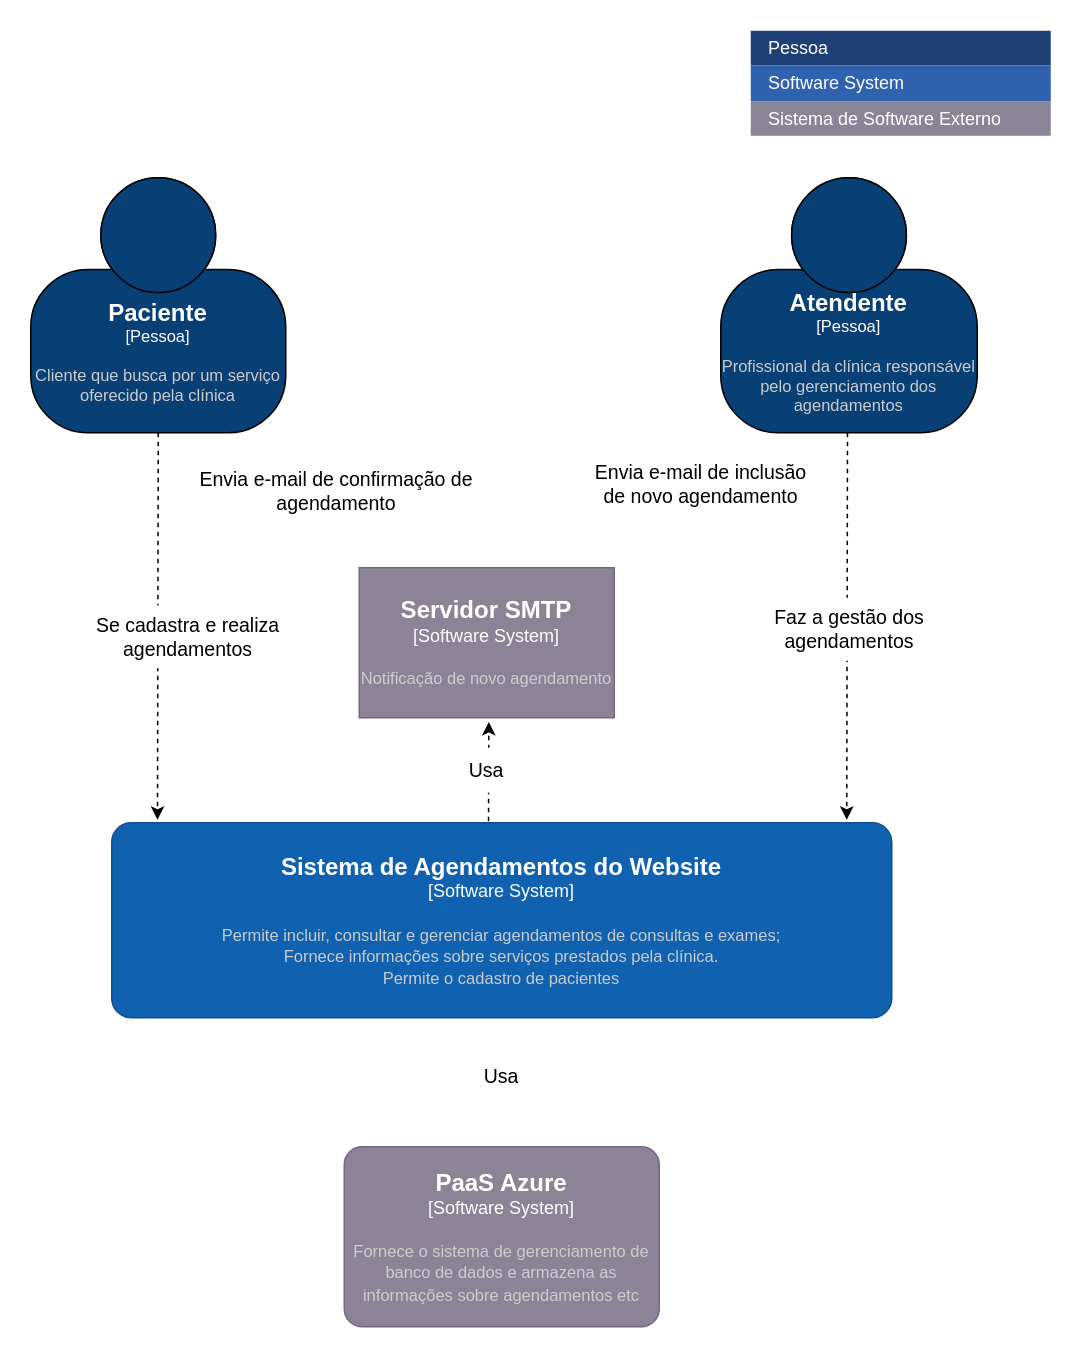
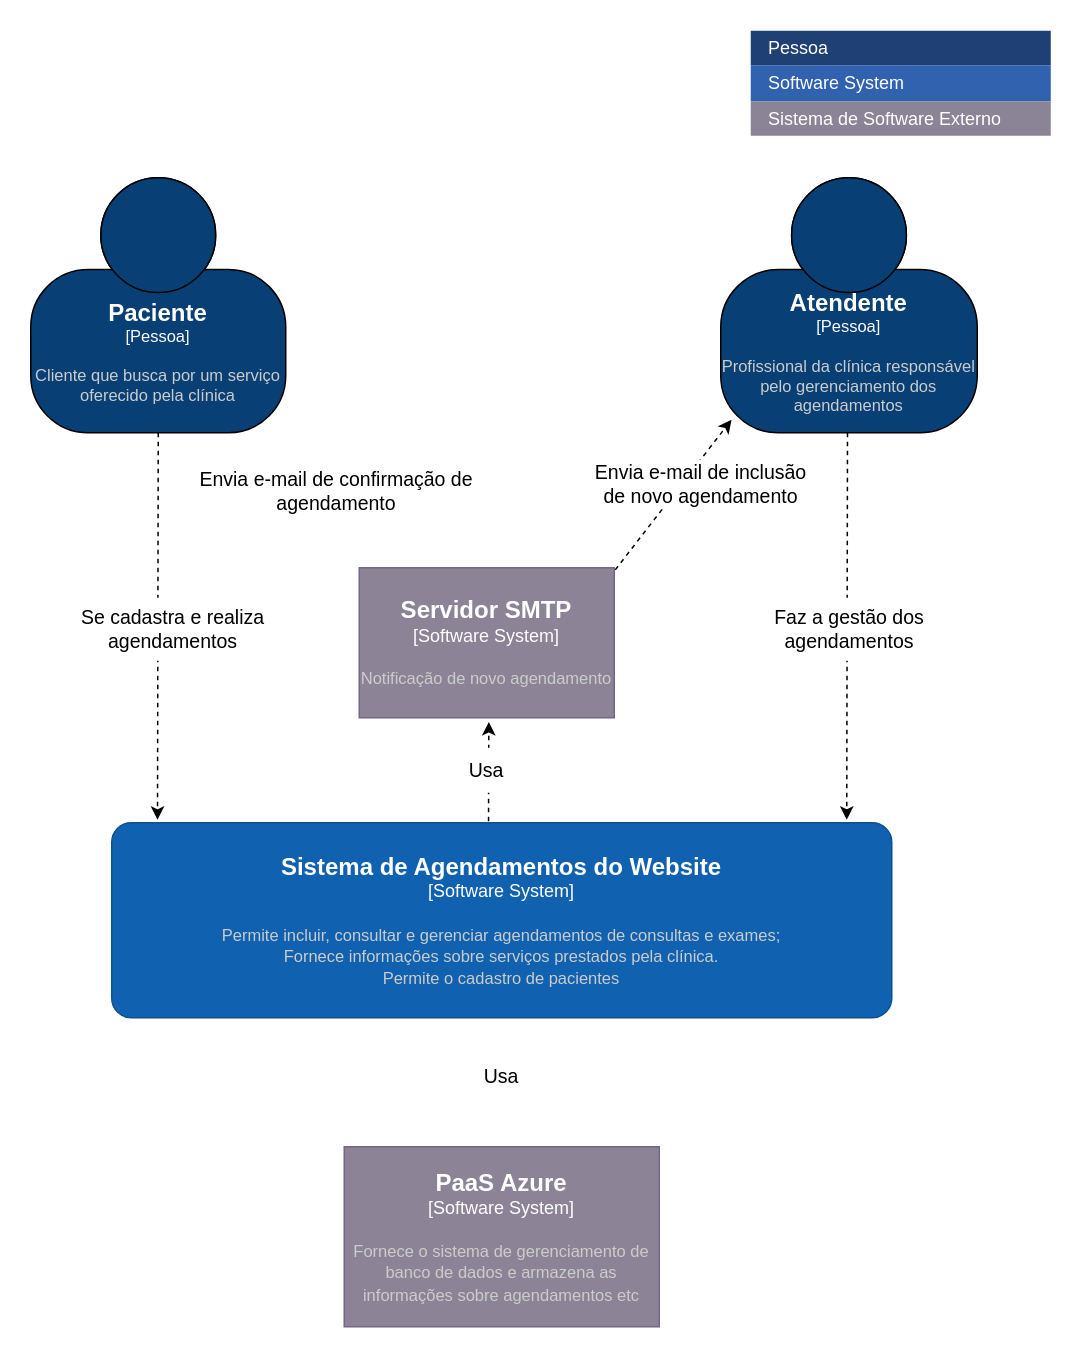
edge "Servidor SMTP [Software System] Notificação de novo agendamento" -> "Atendente [Pessoa] Profissional da clínica responsável pelo gerenciamento dos agendamentos": added
node "Se cadastra e realiza agendamentos": moved (188, 637) -> (173, 629)
node "PaaS Azure [Software System] Fornece o sistema de gerenciamento de banco de dados e armazena as informações sobre agendamentos etc": shape rounded rectangle -> rectangle
